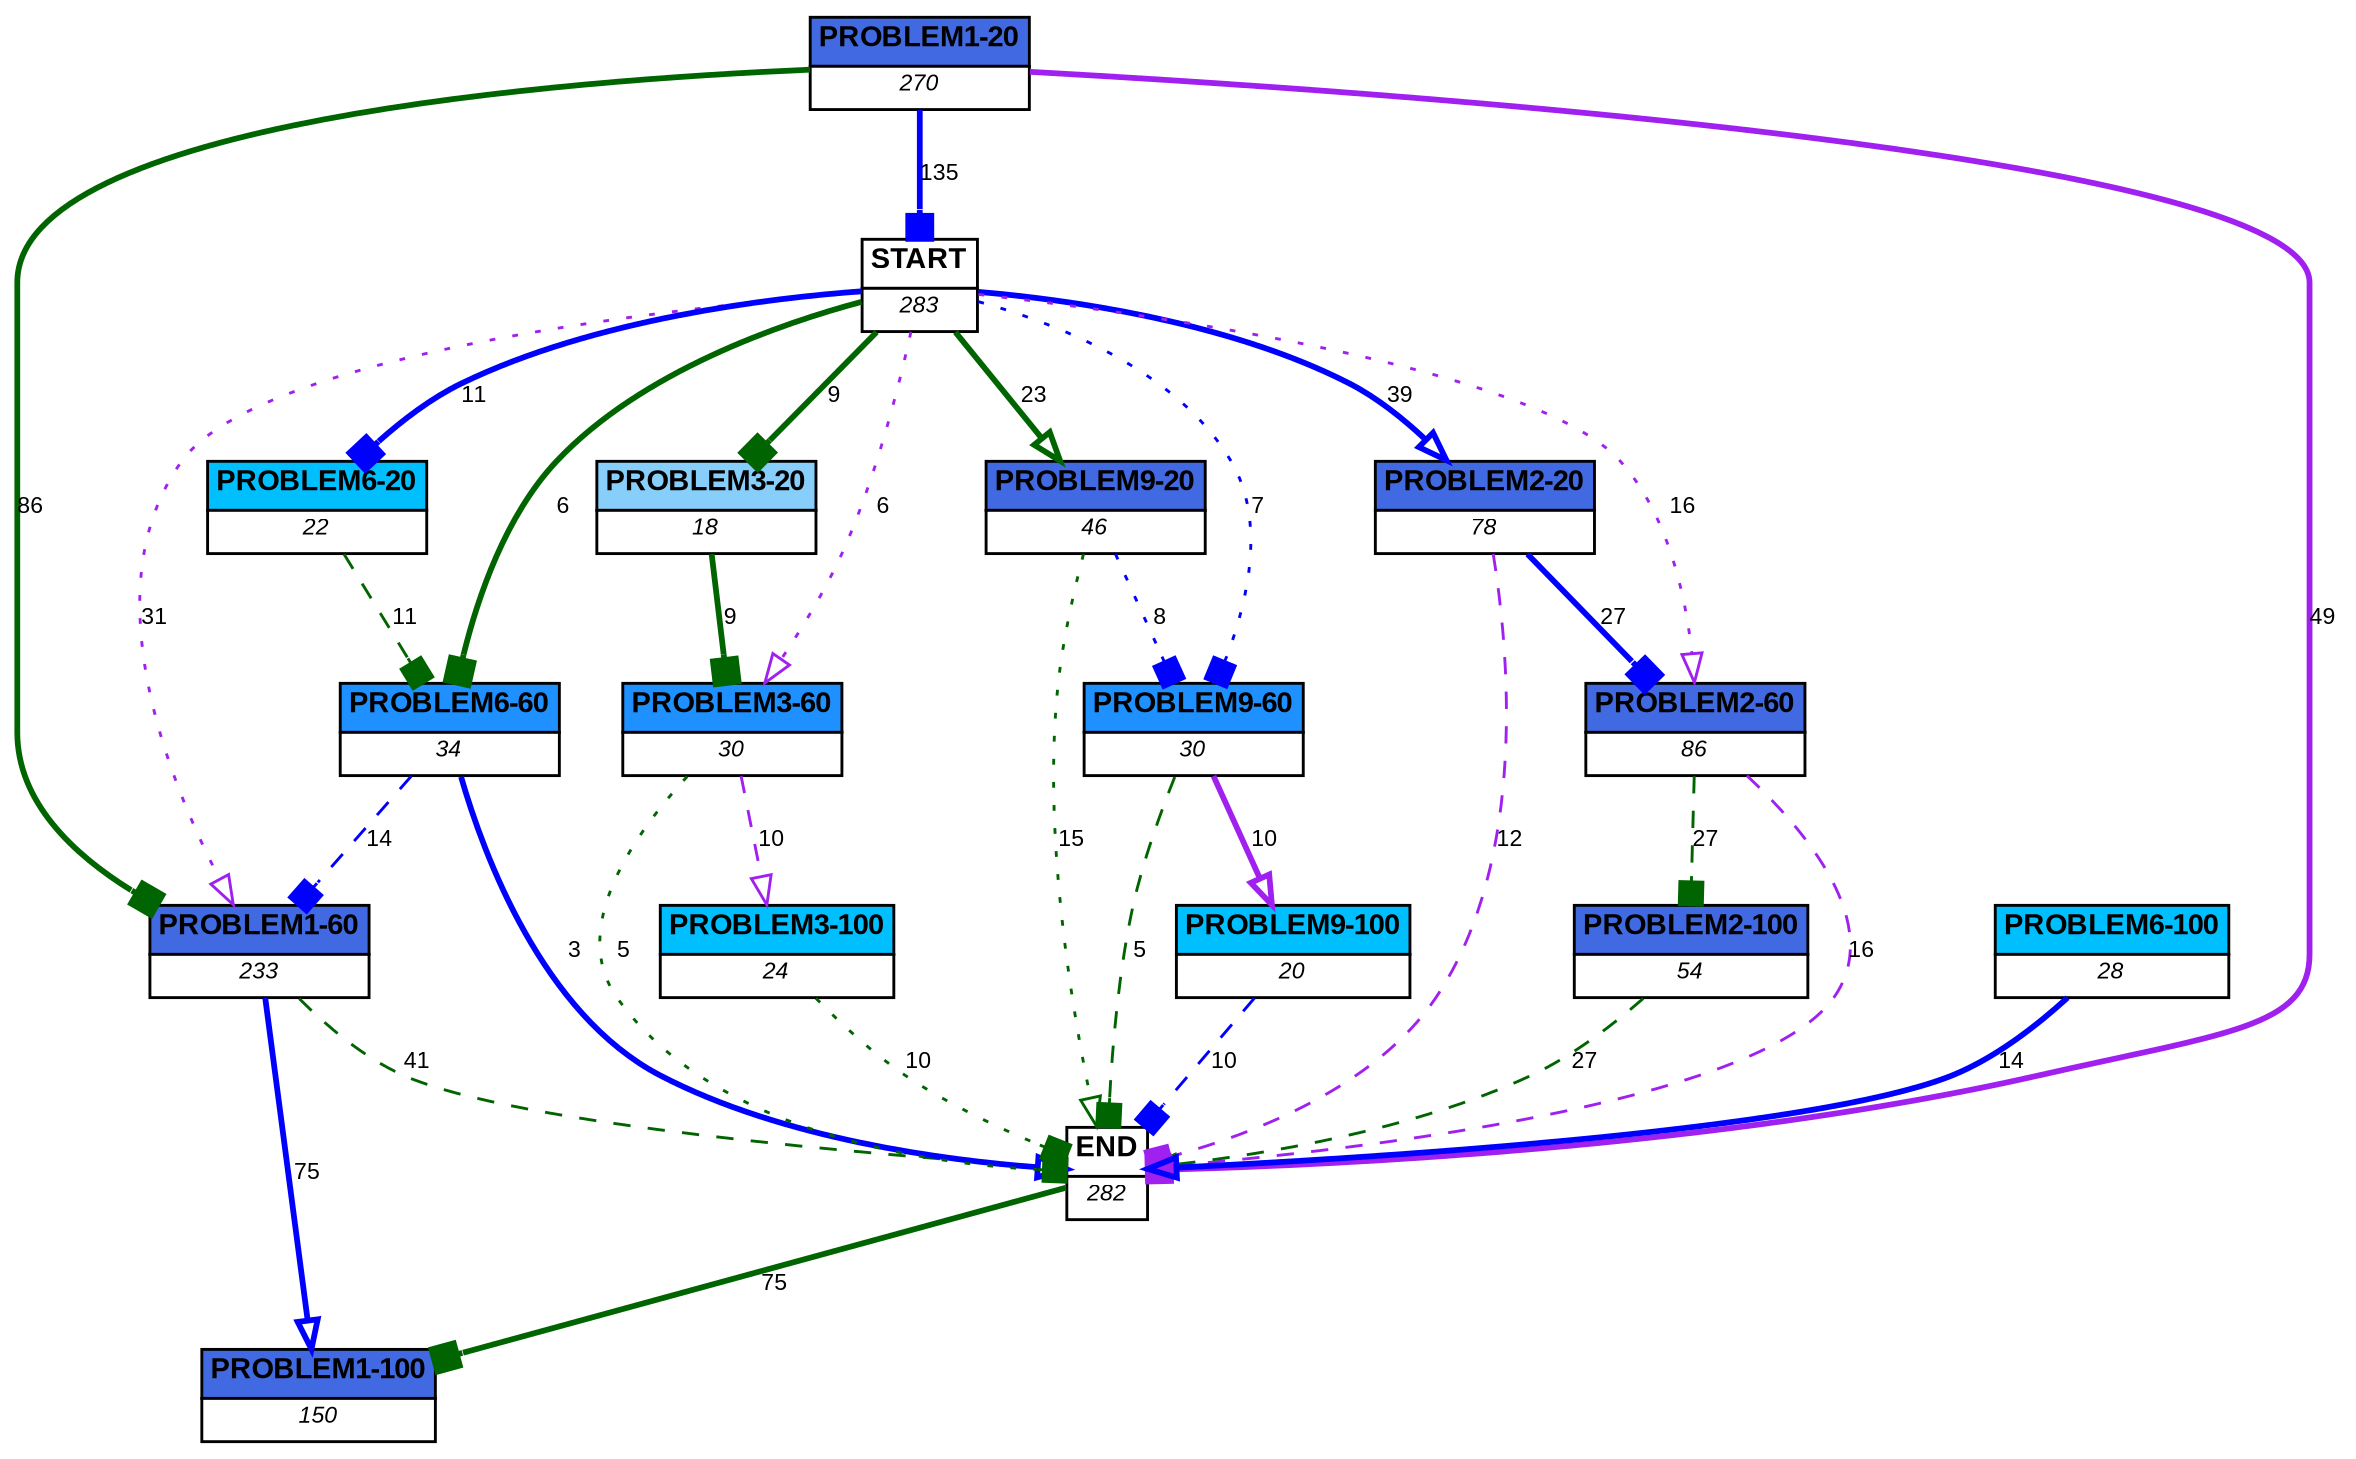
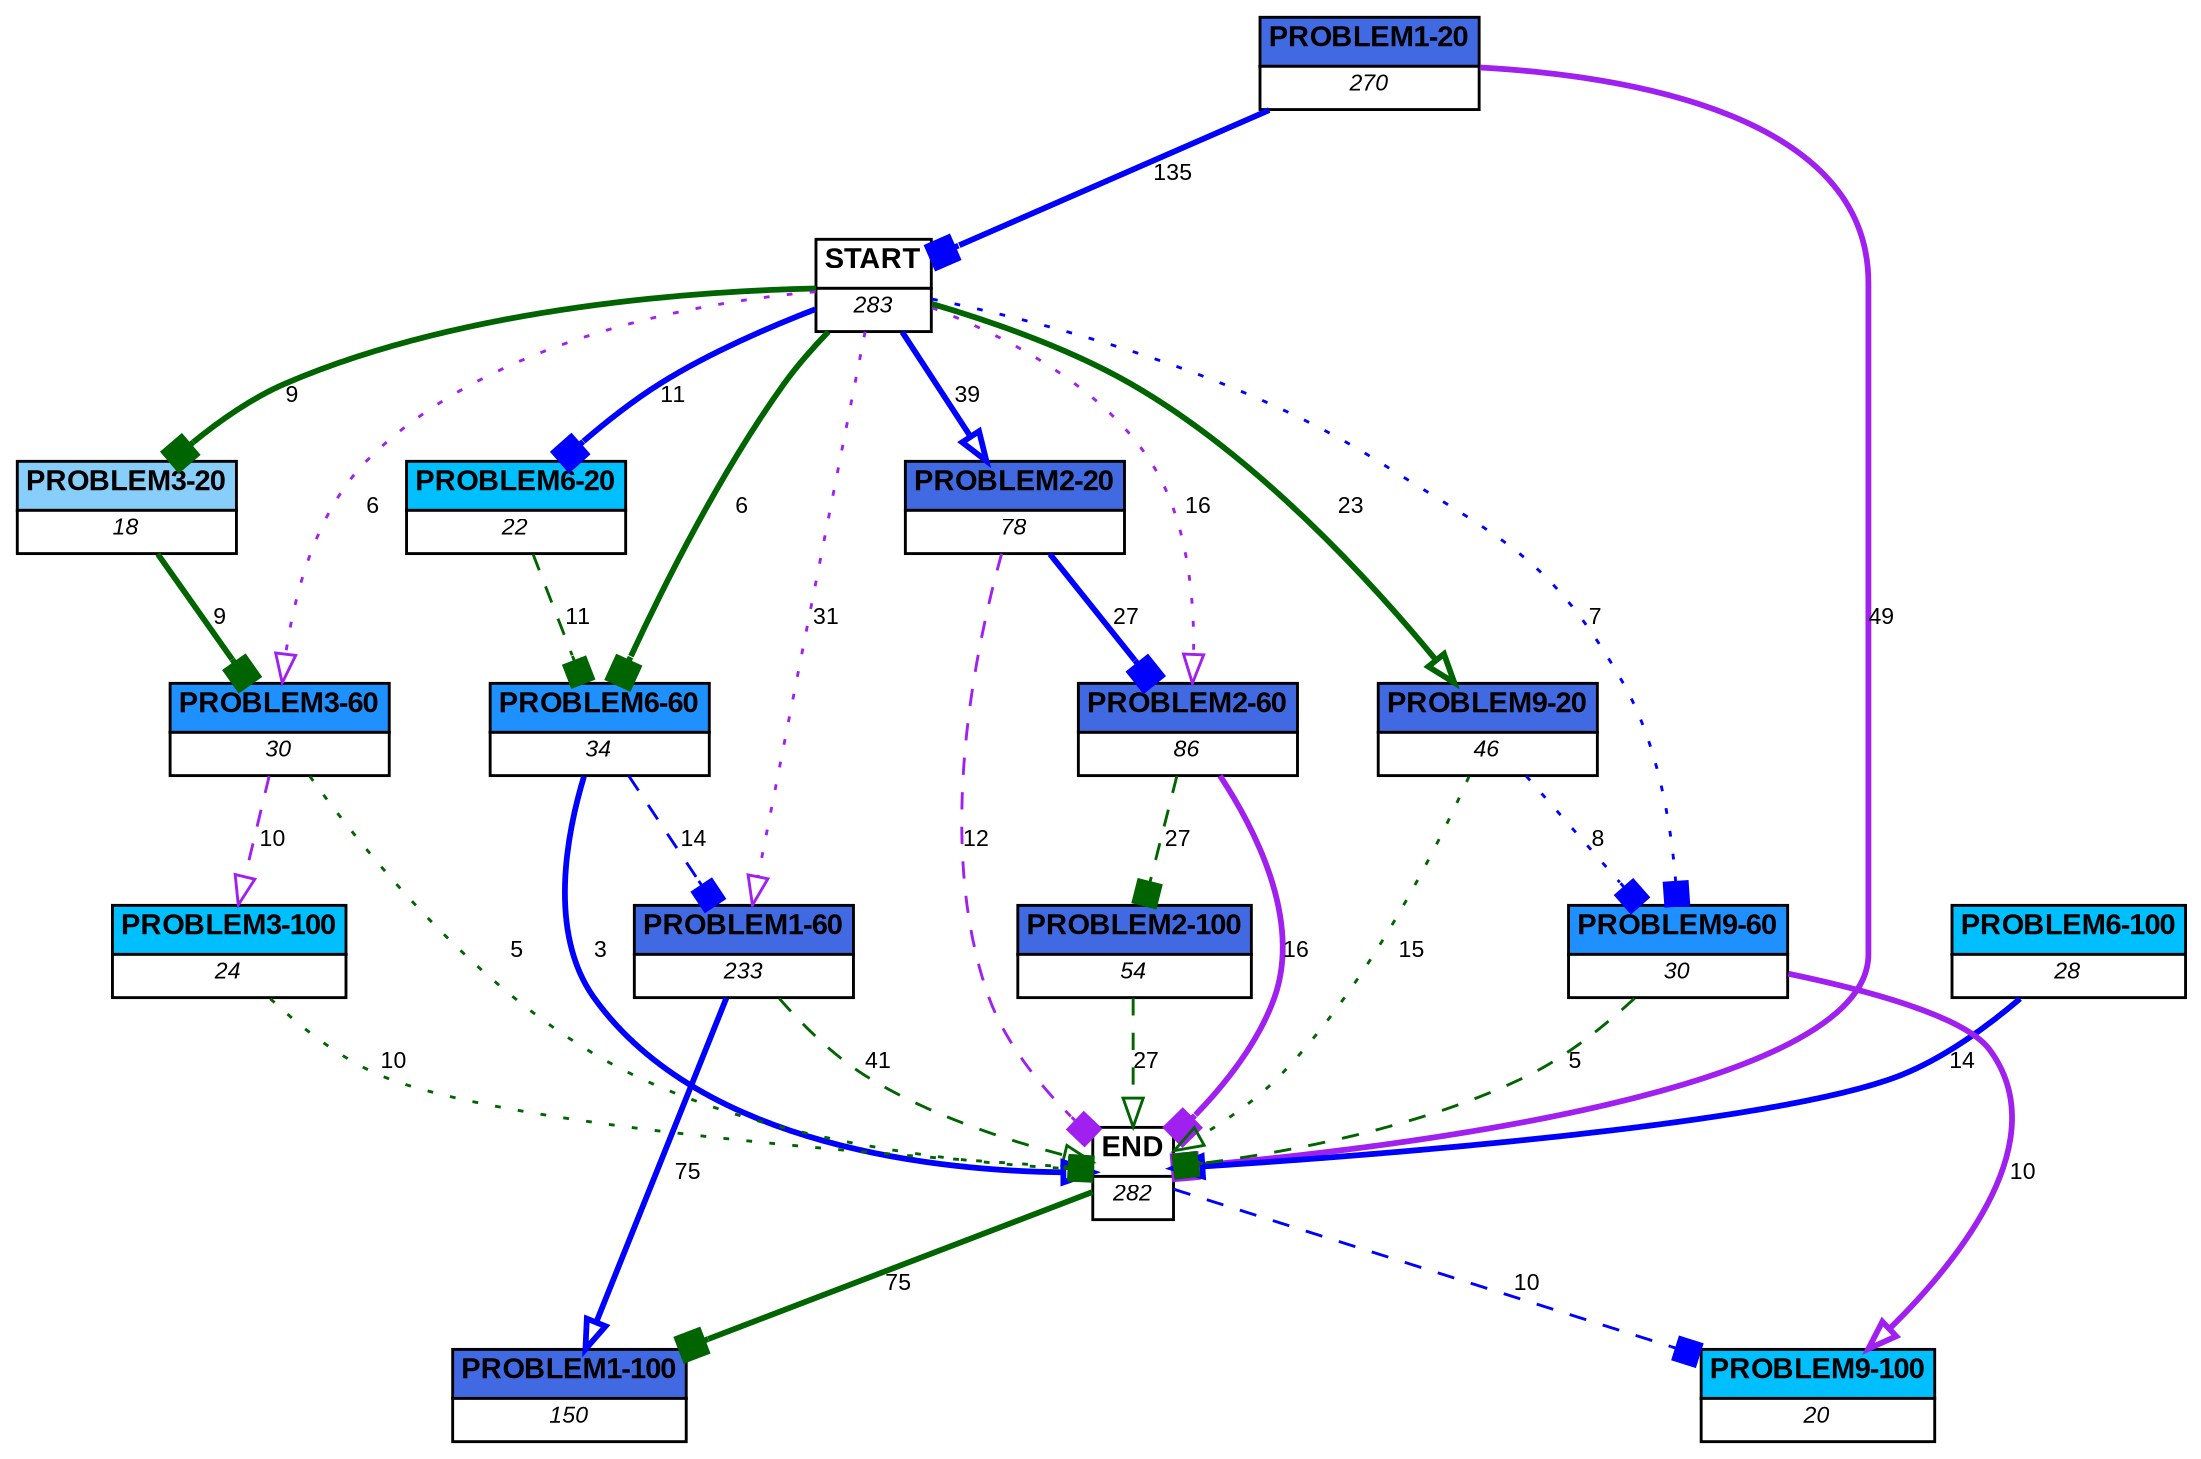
edge "PROBLEM1-20" -> "PROBLEM1-60": removed, label "86"
edge "PROBLEM9-100" -> "END": reversed
edge "PROBLEM2-60" -> "END": style dashed -> bold
